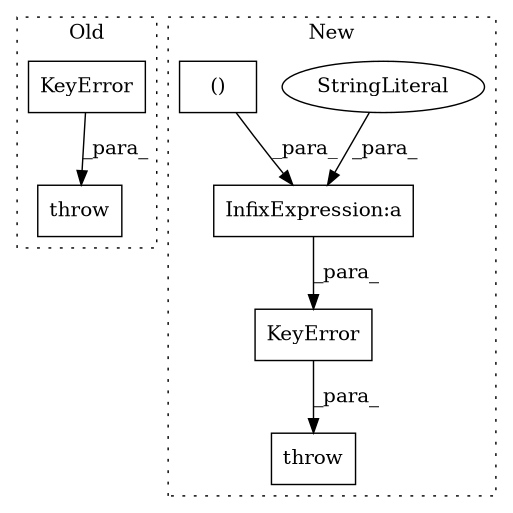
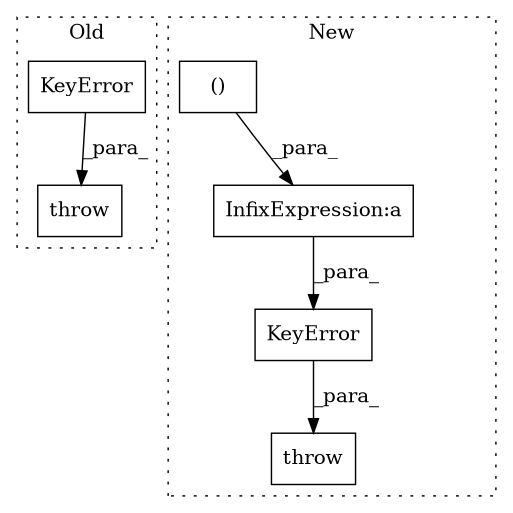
node "StringLiteral": removed
